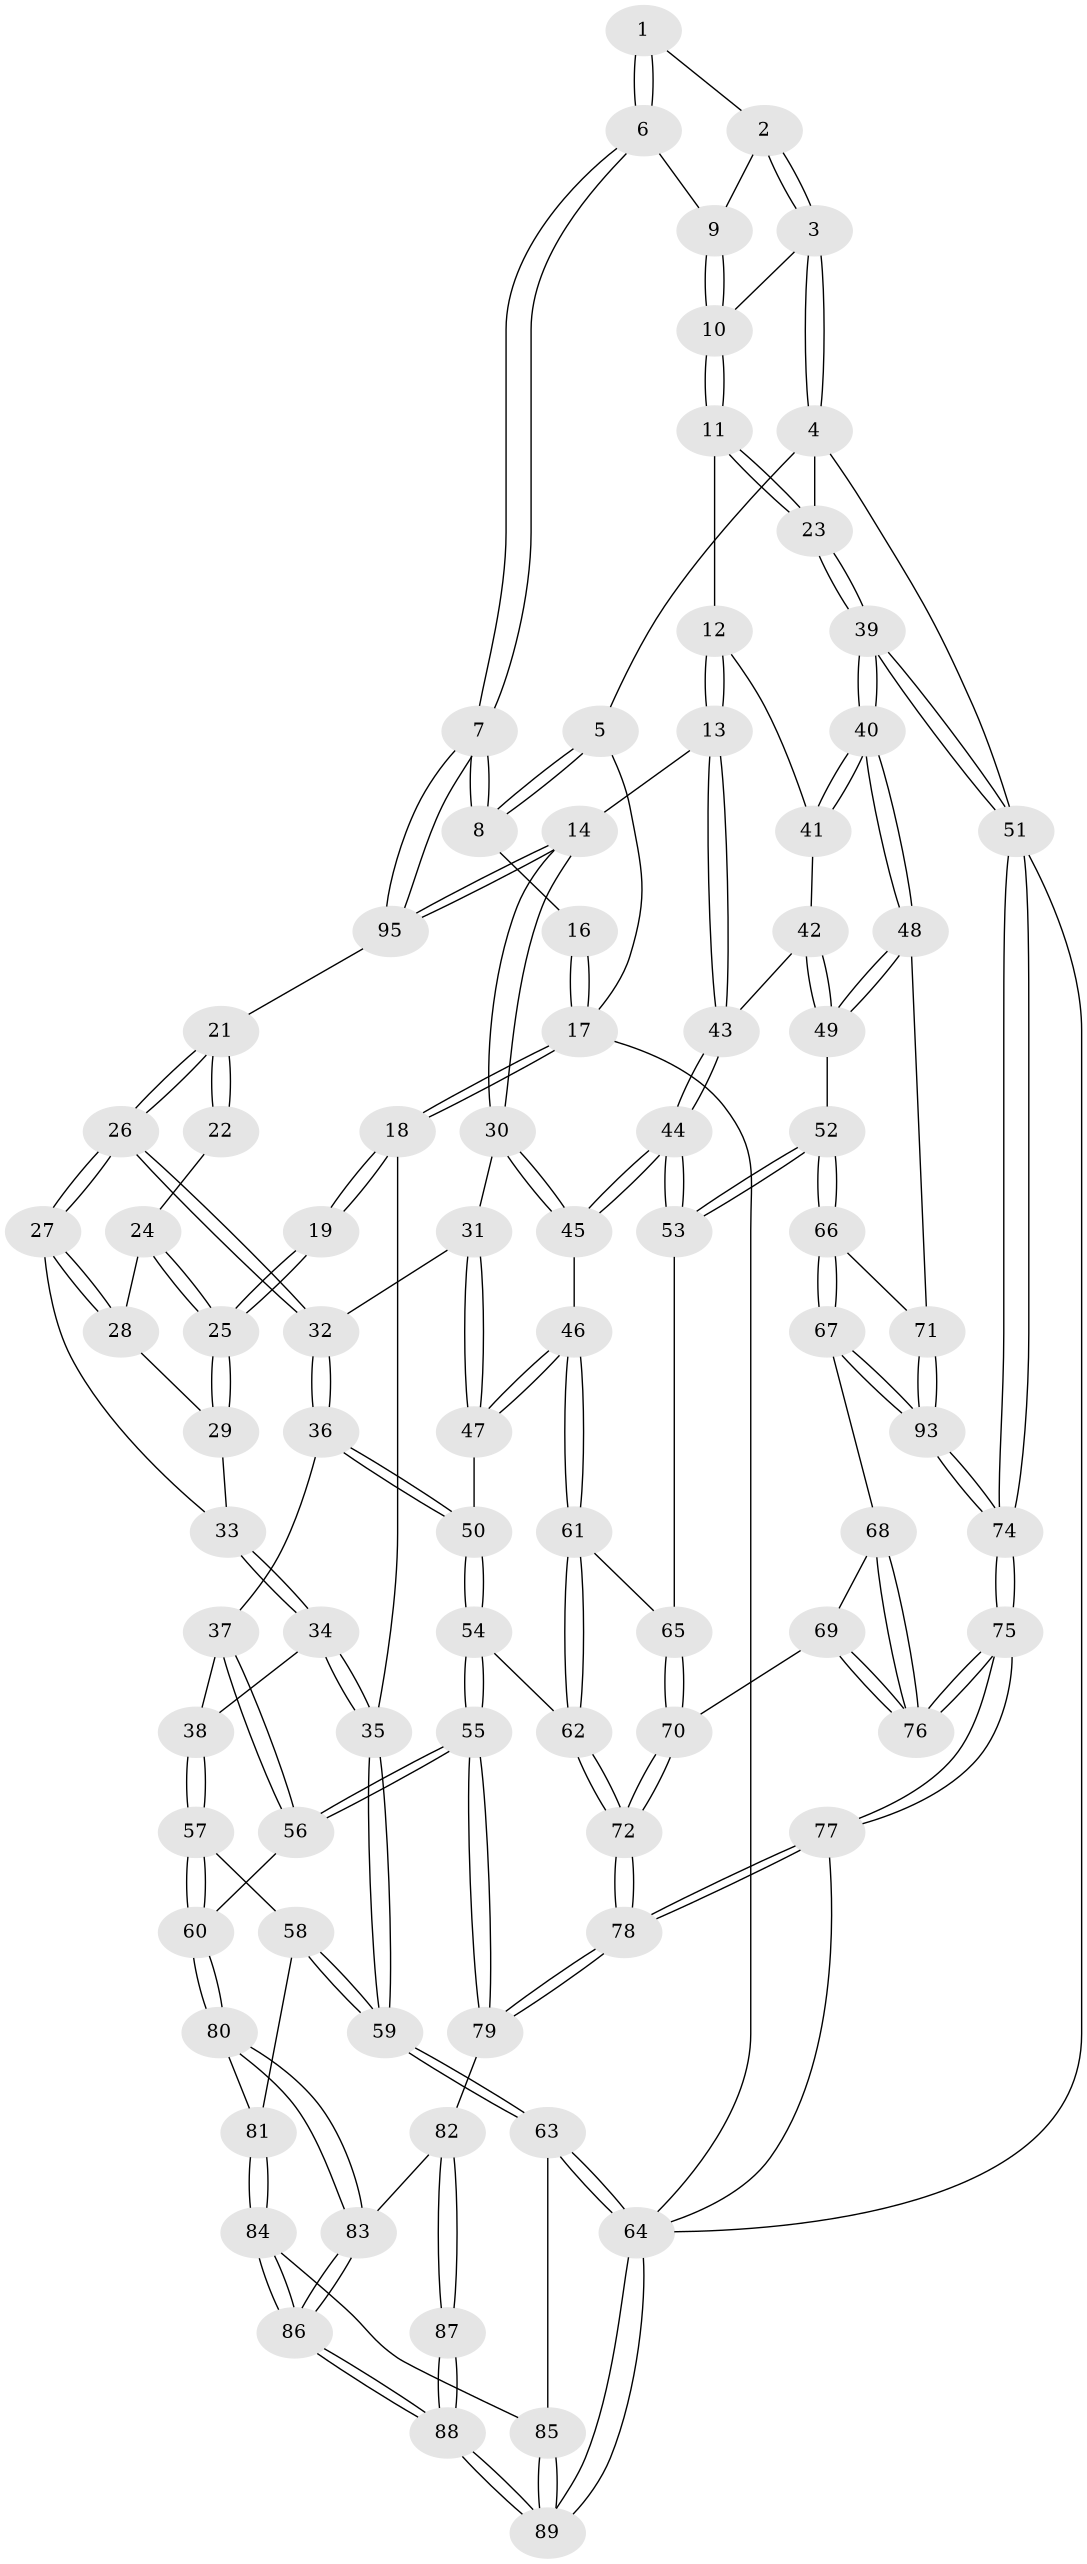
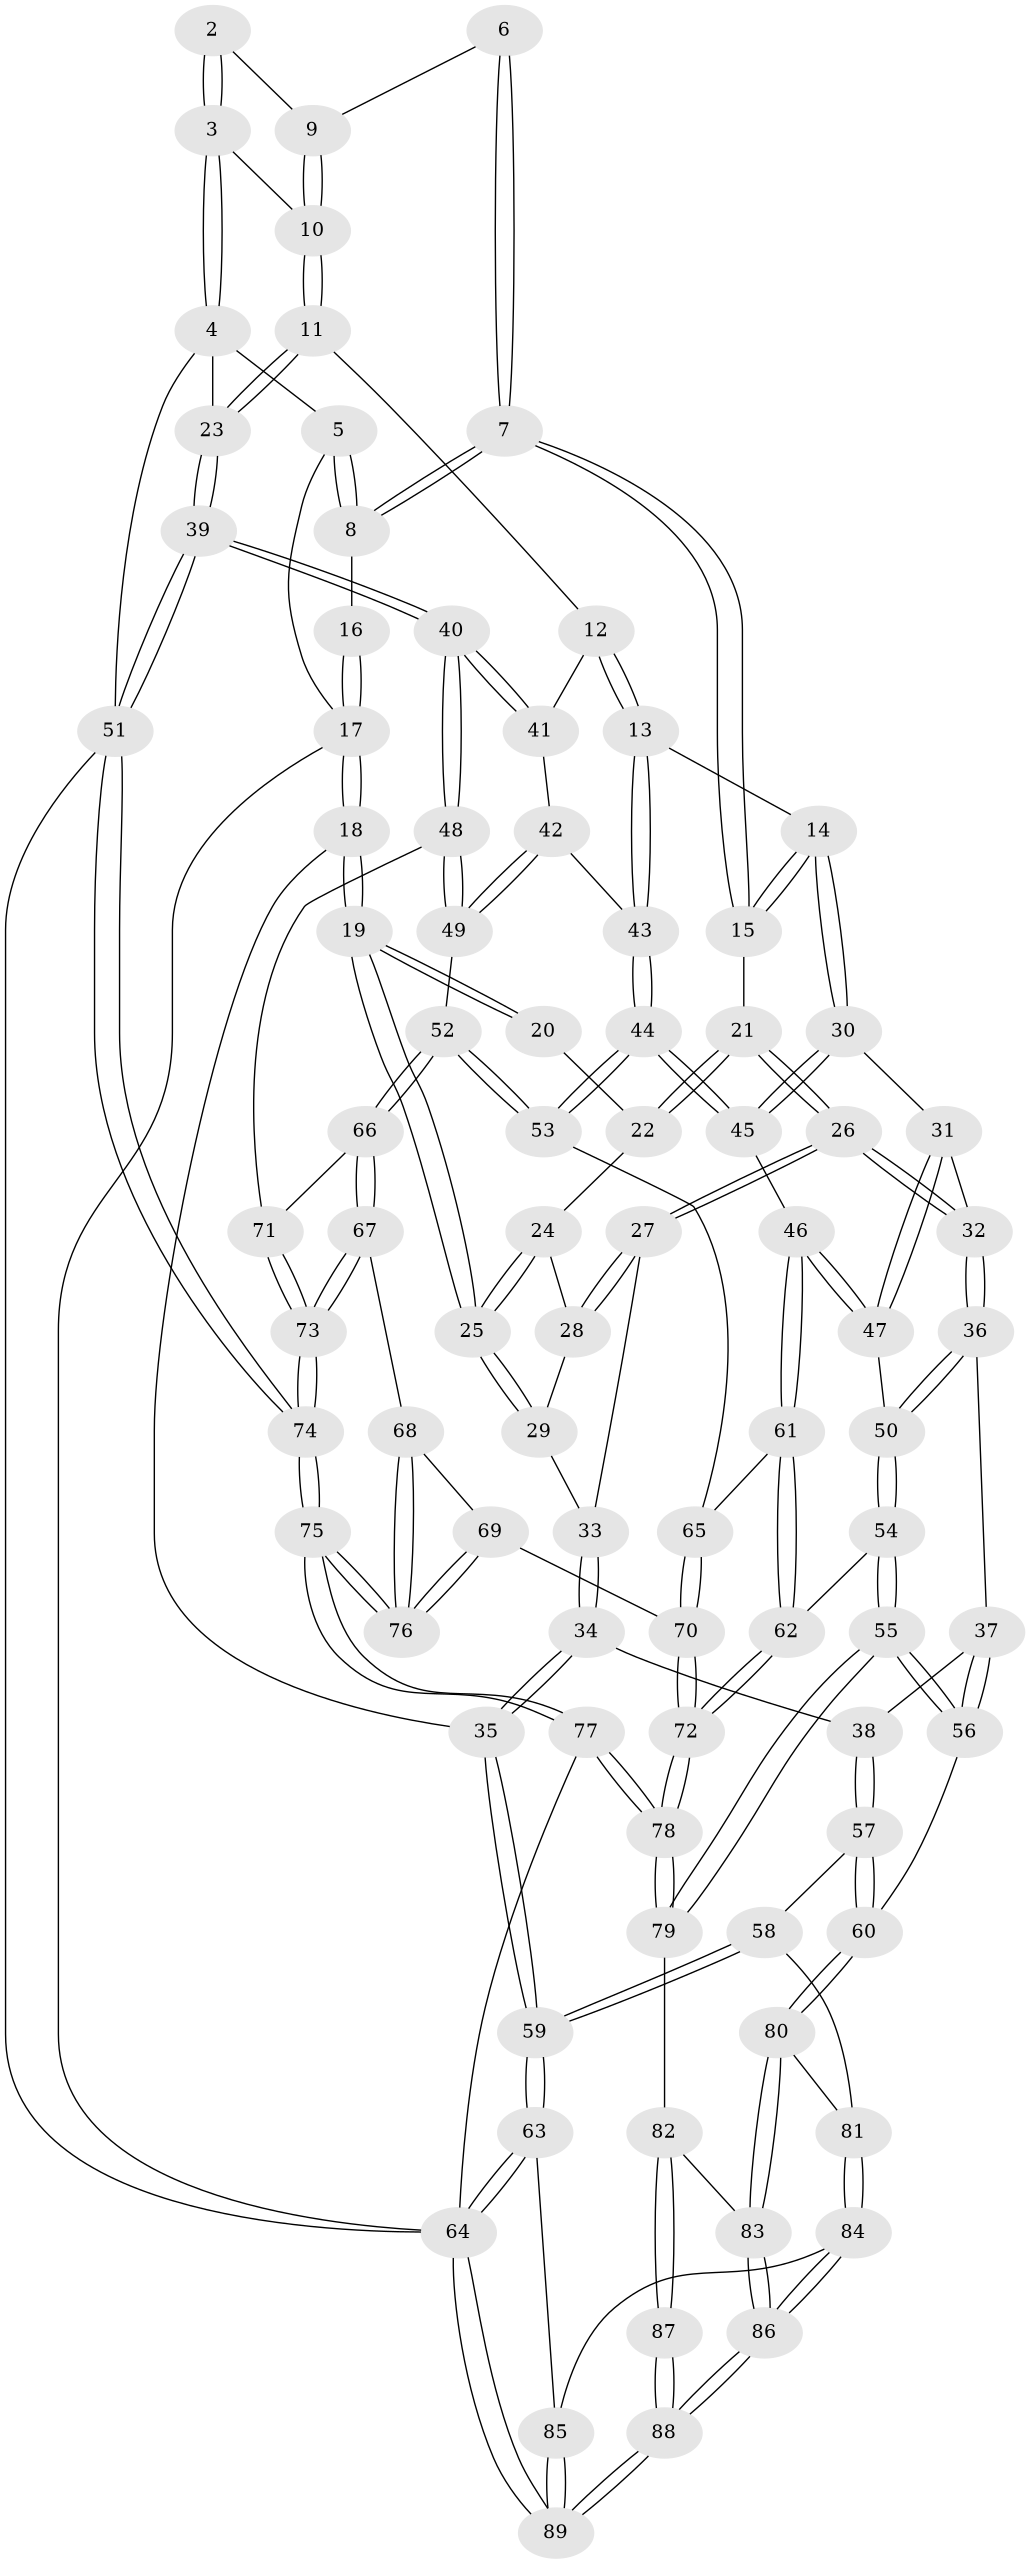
node "1": removed
node "95": label "95" -> "15"
node "20": added
node "93": label "93" -> "73"
